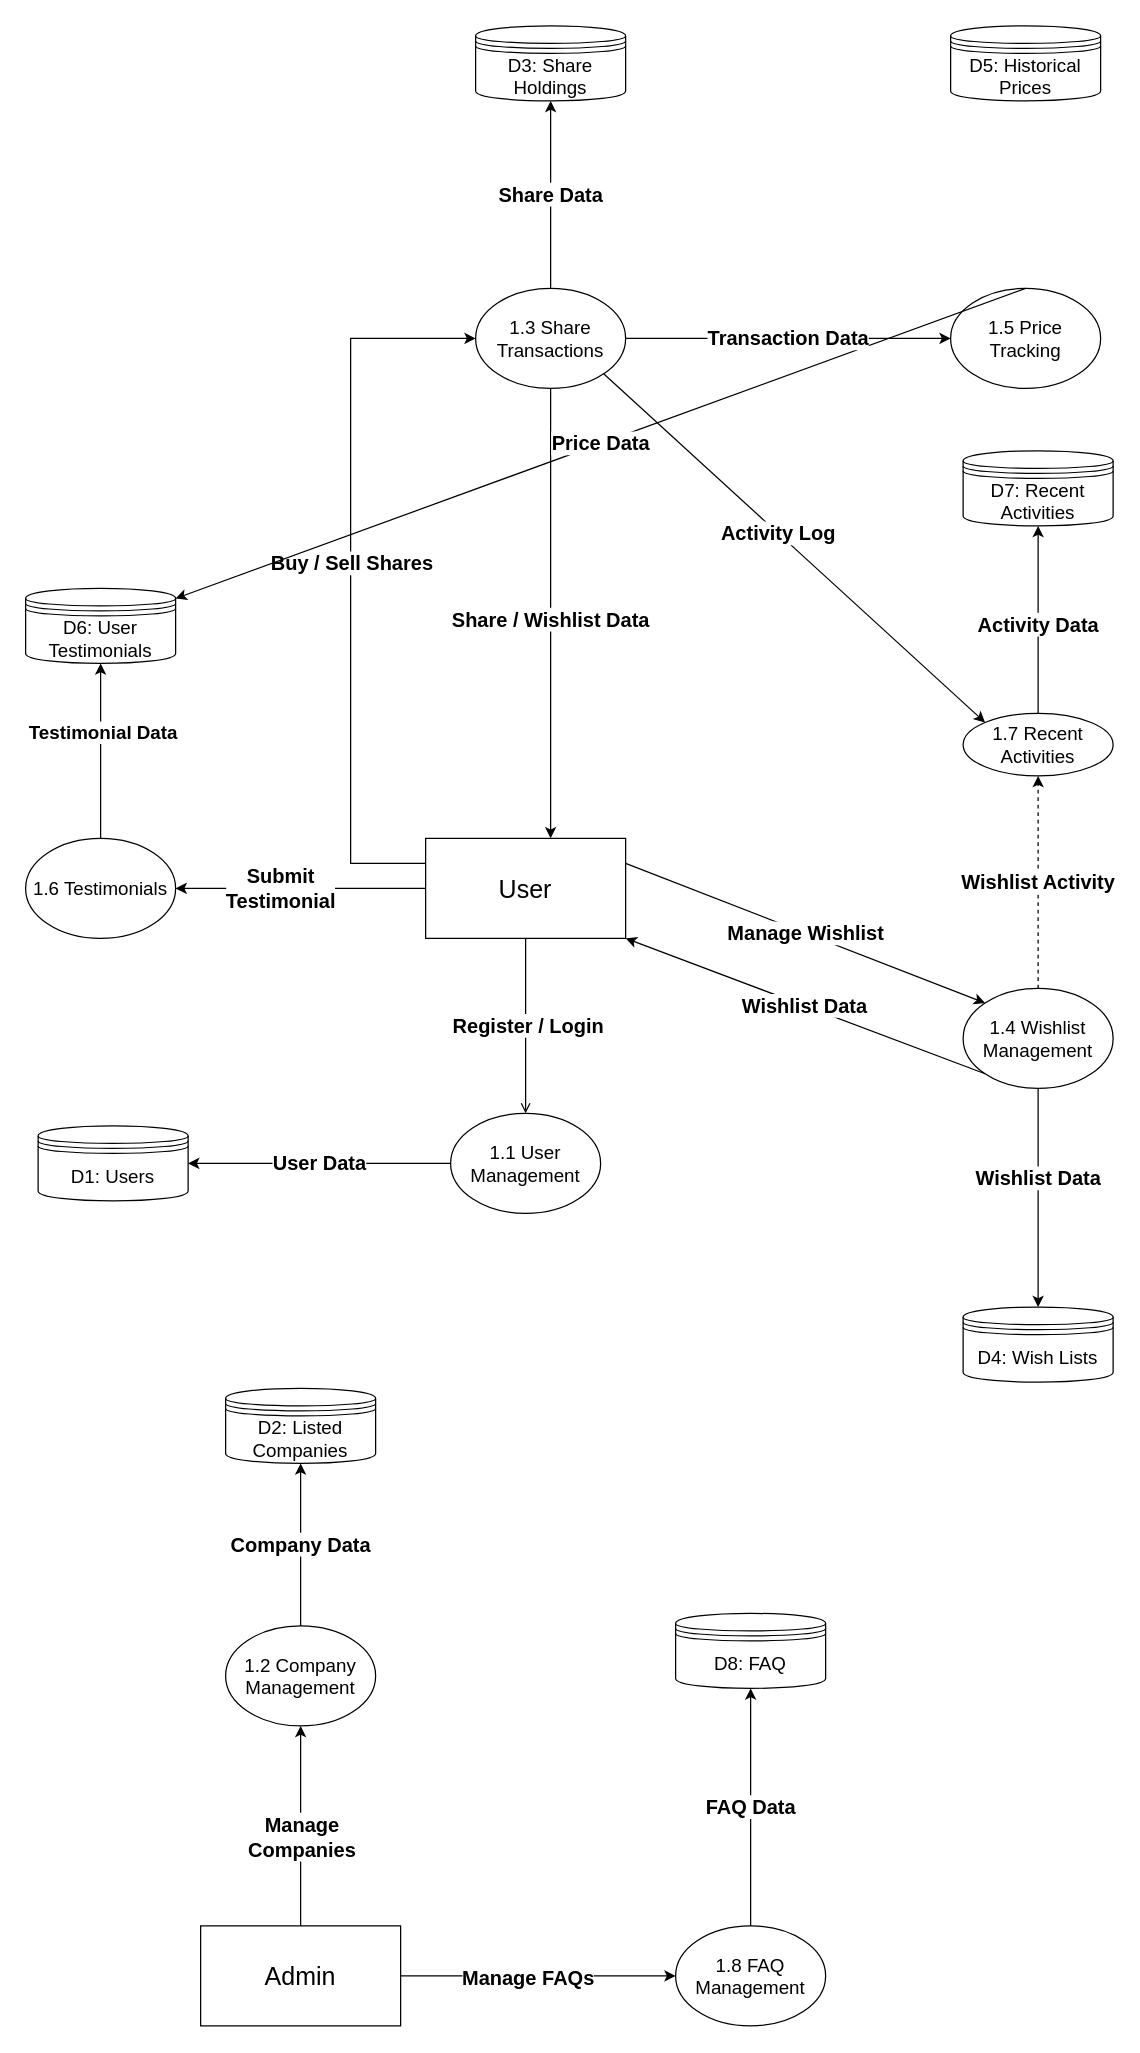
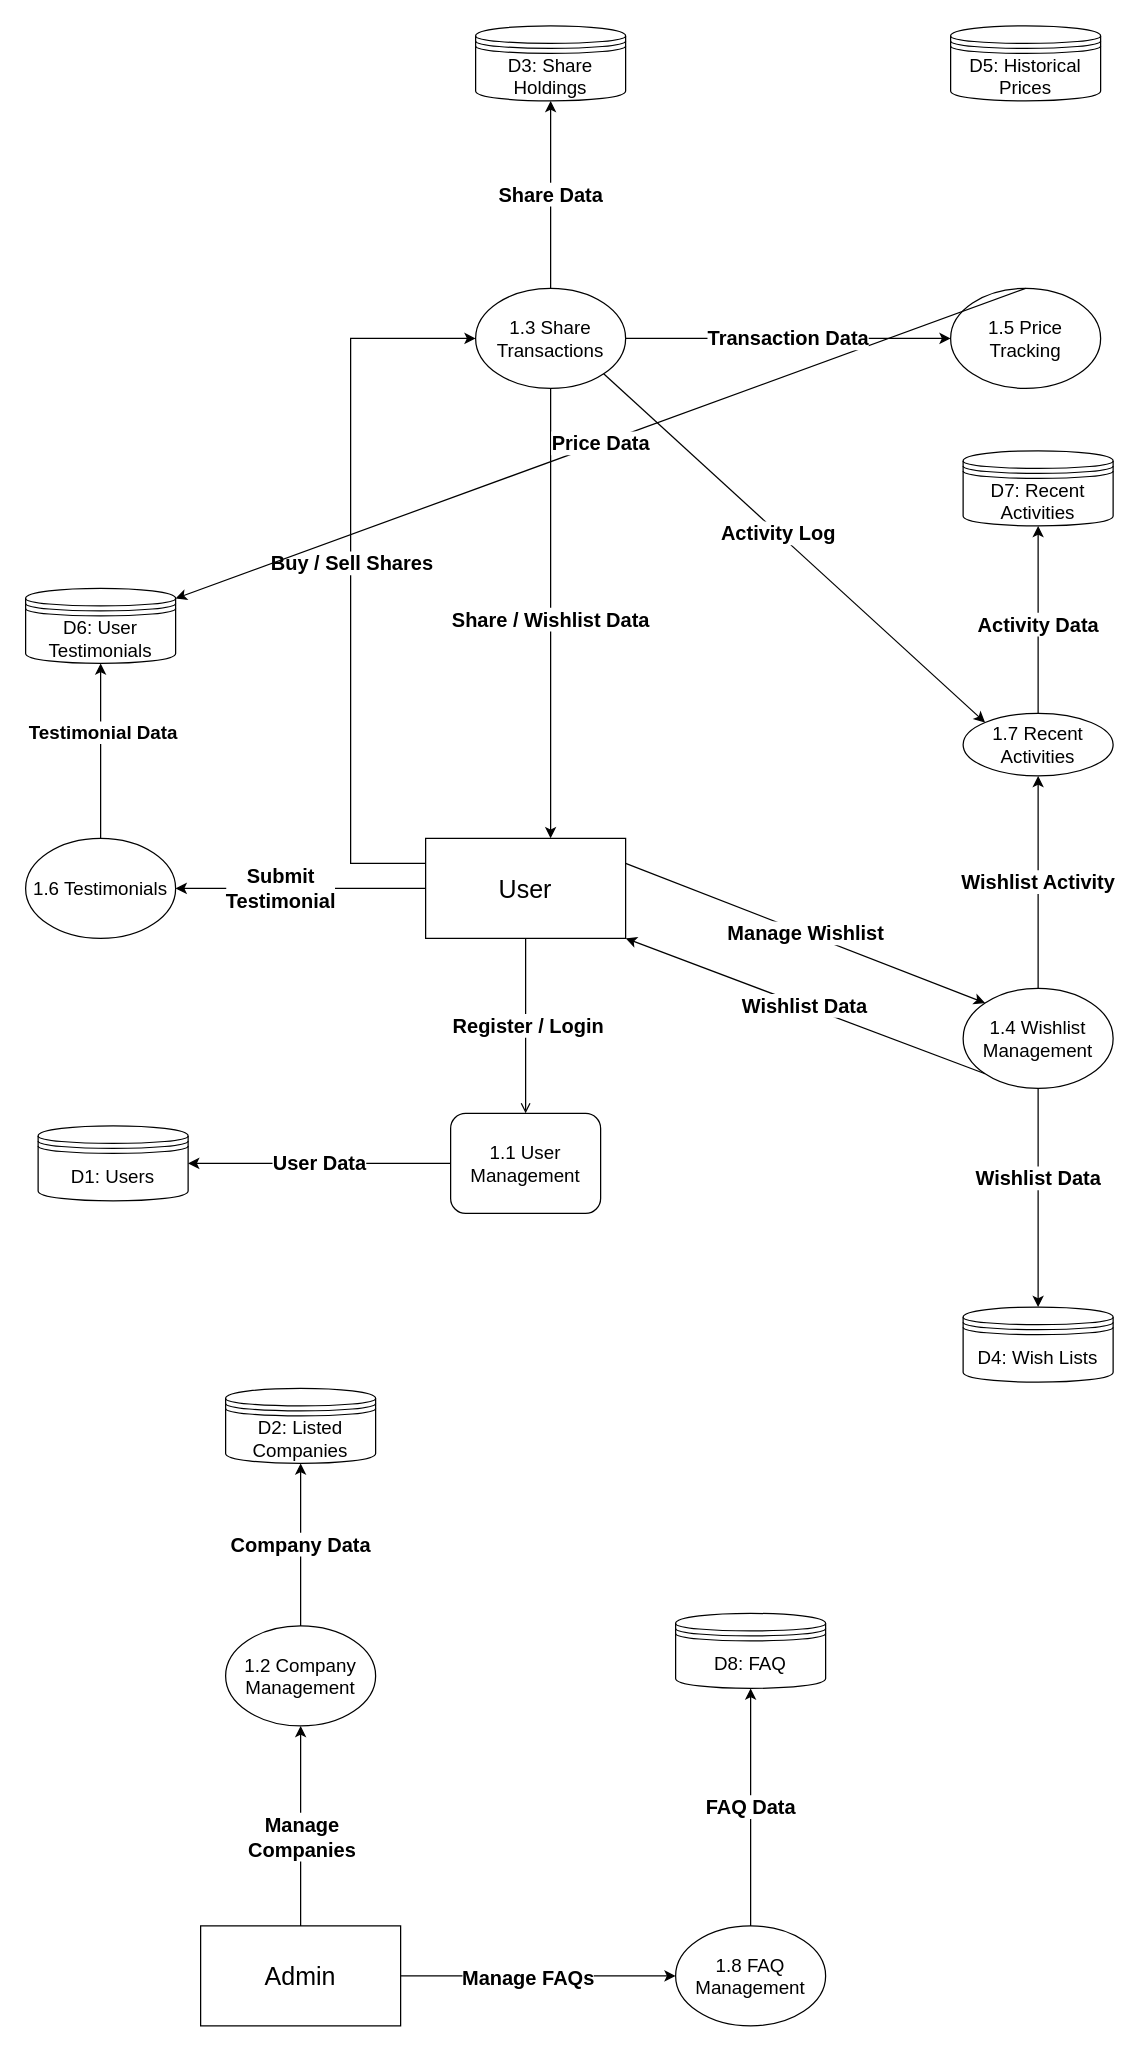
edge "1.4 Wishlist Management" -> "1.7 Recent Activities": style dashed -> solid
node "1.1 User Management": shape ellipse -> rounded rectangle
